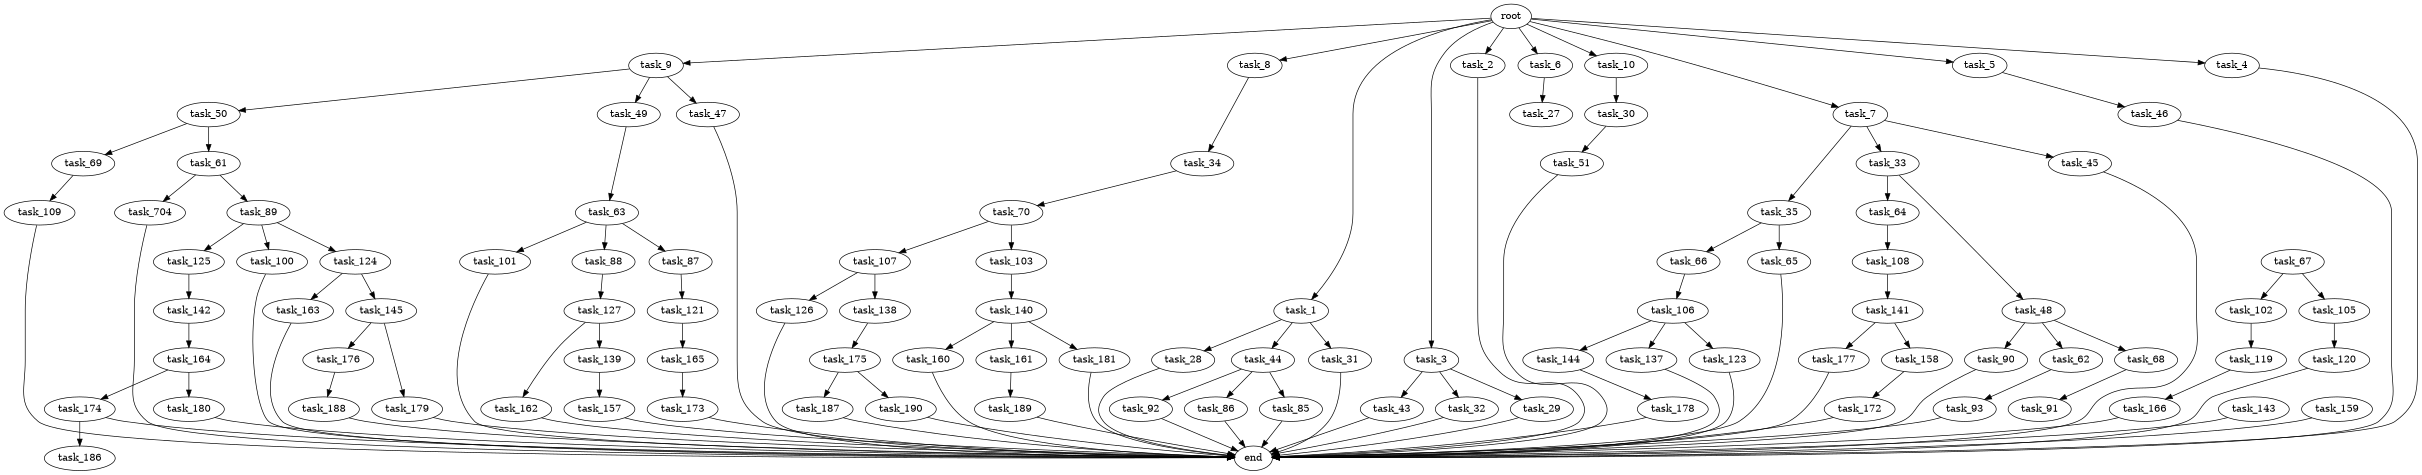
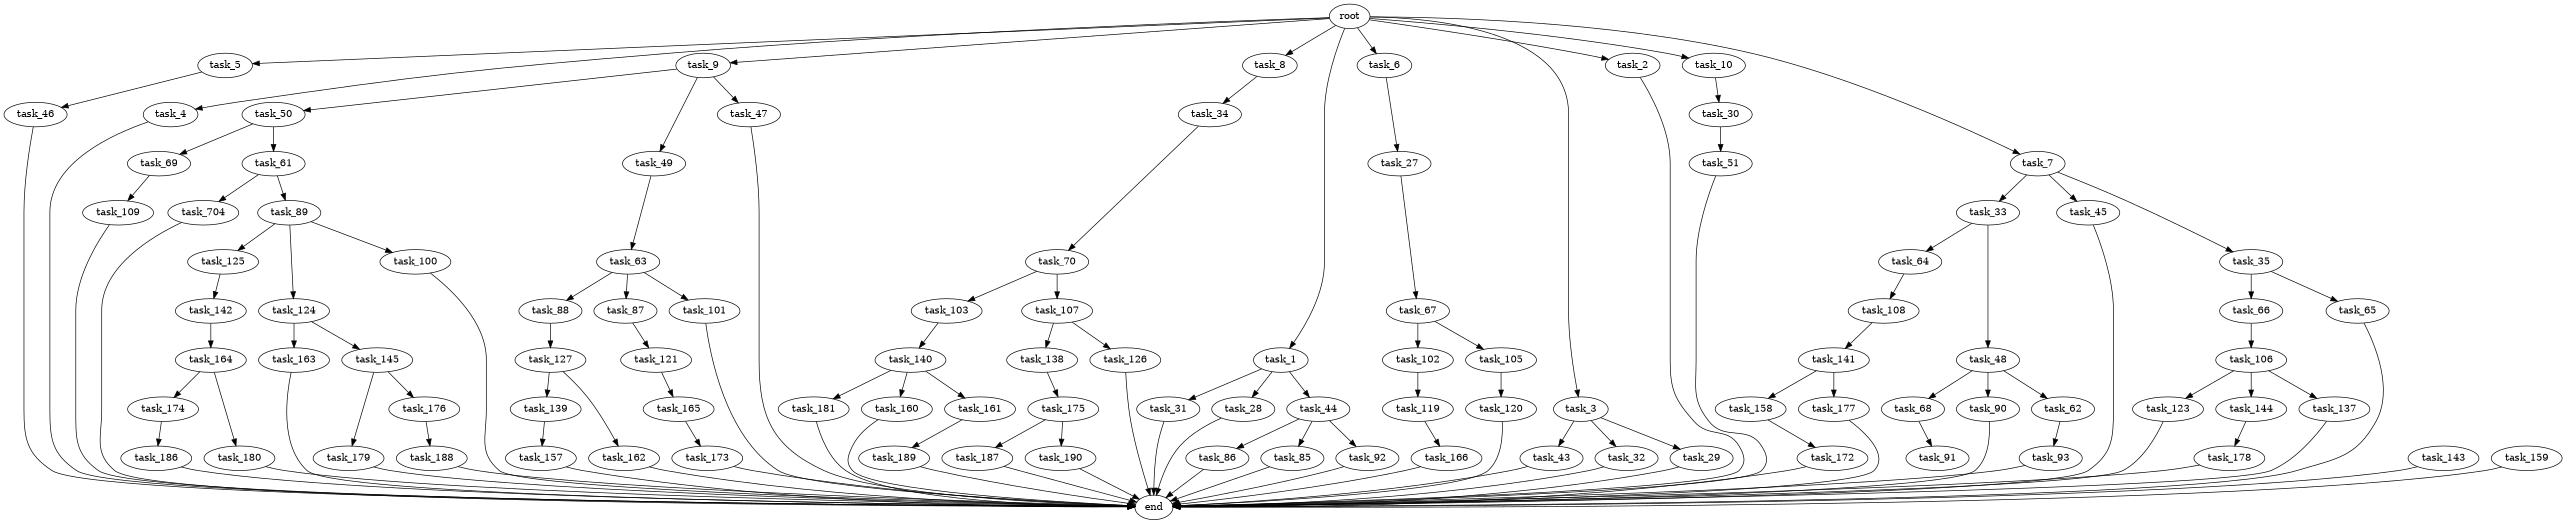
edge "task_27" -> "task_67": added
edge "task_174" -> "end": now "task_186" -> "end"
